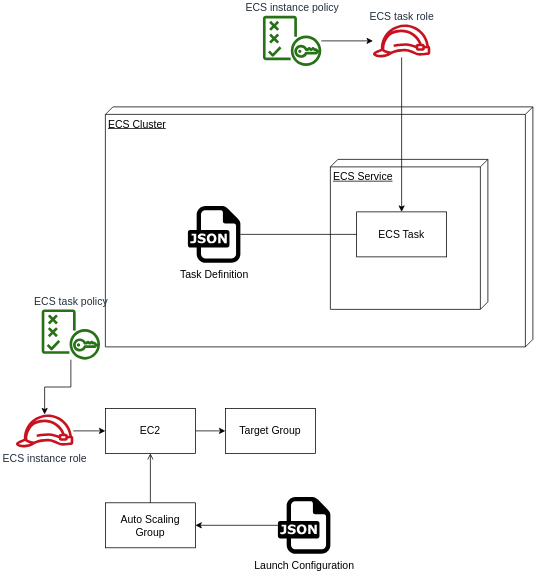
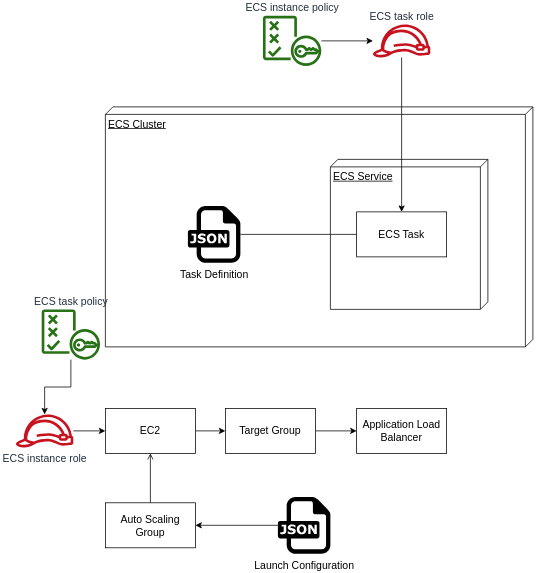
edge "Target Group" -> "Application Load Balancer": added
node "Application Load Balancer": added
